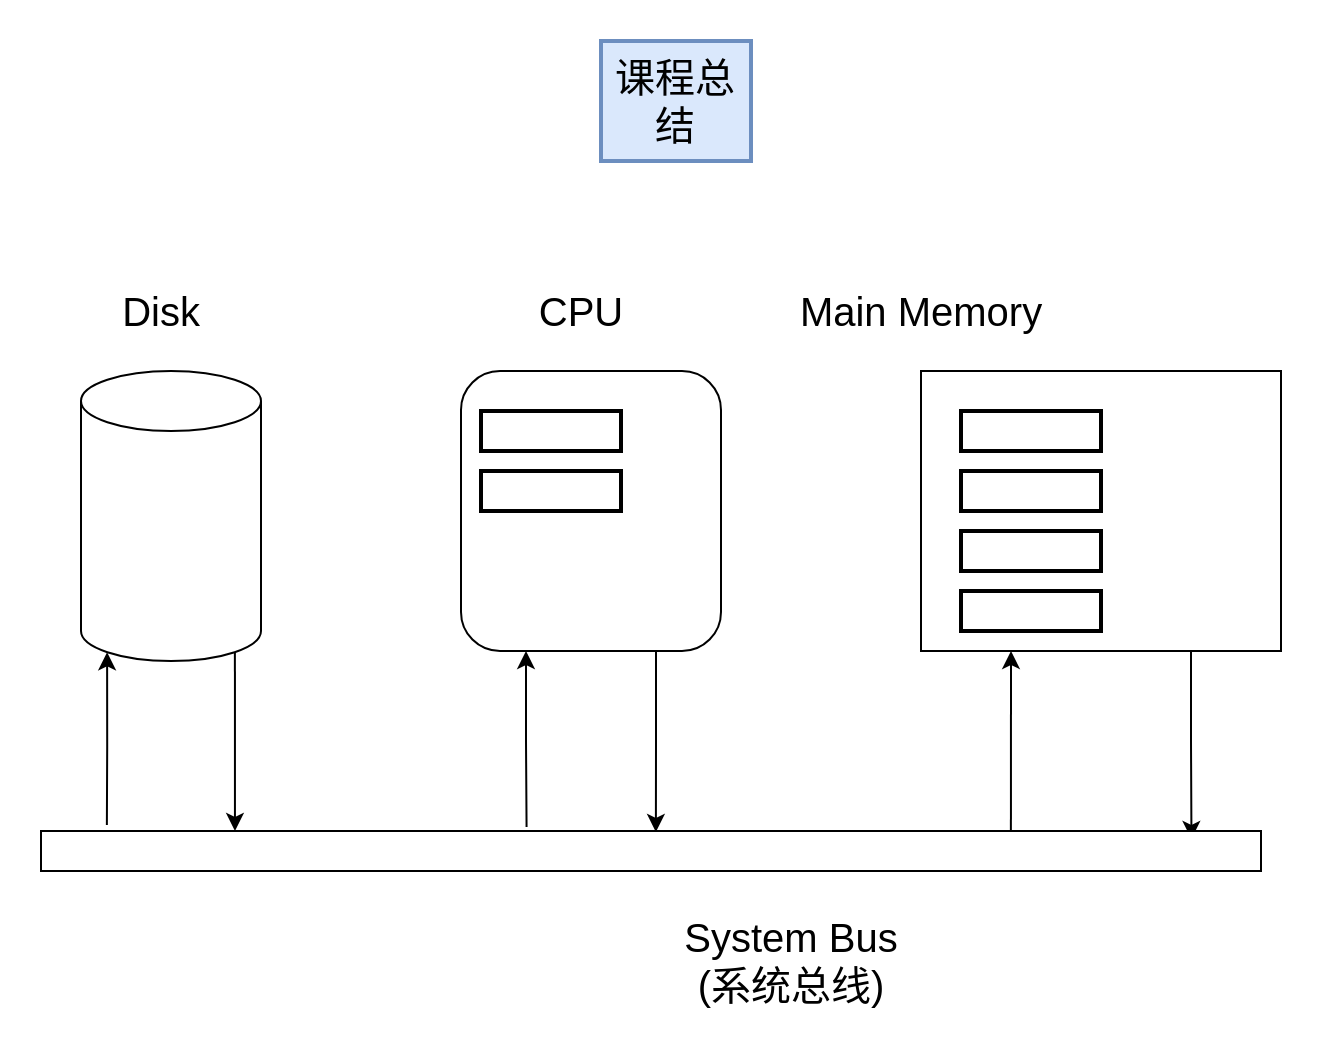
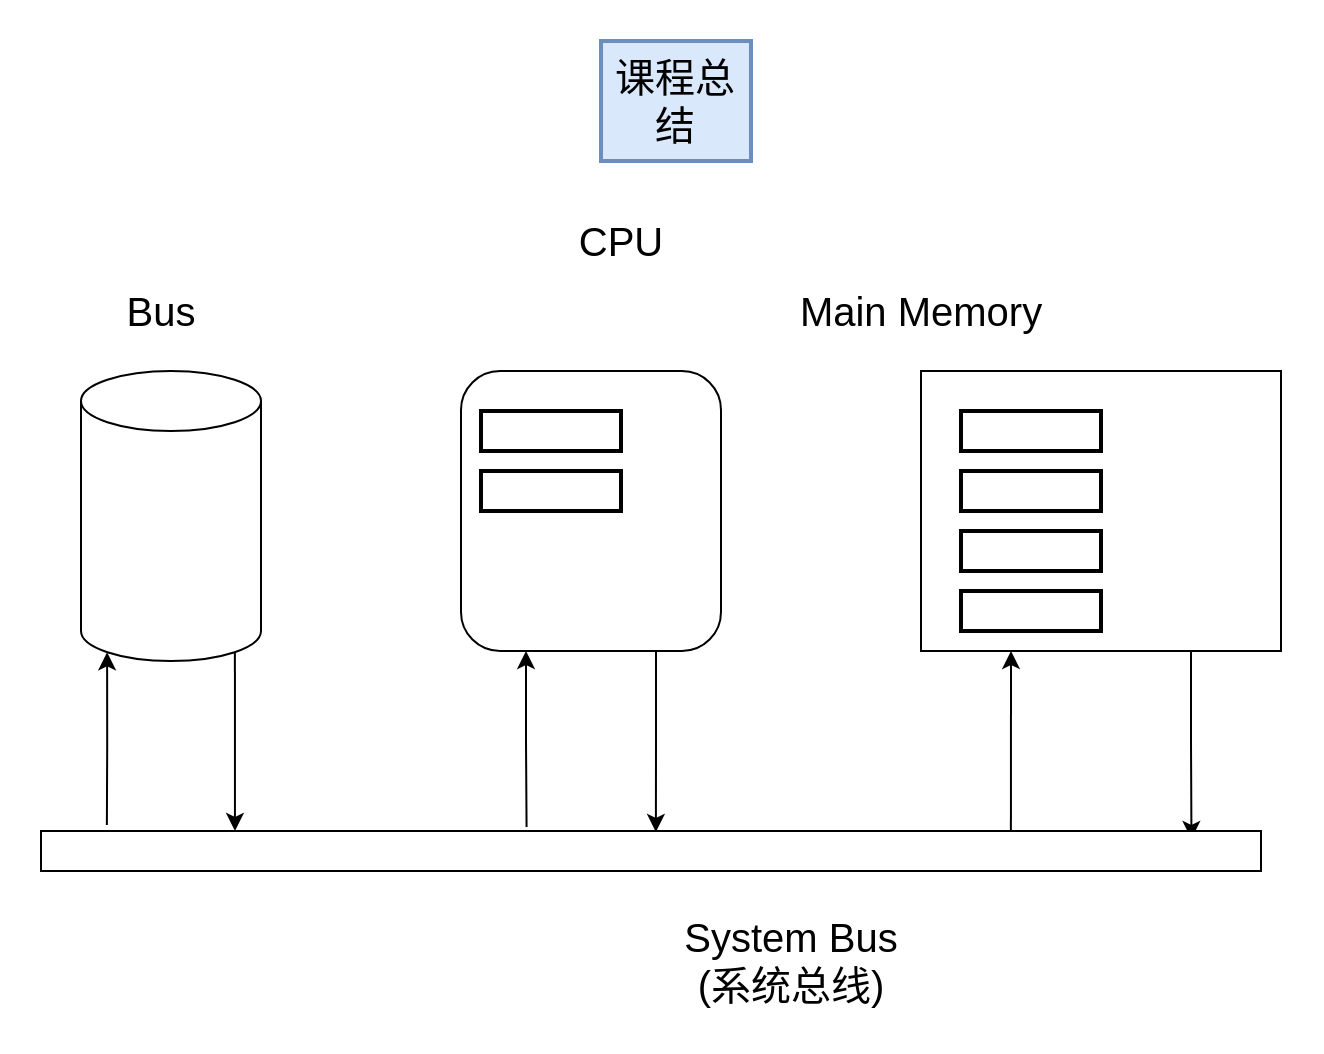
node "Disk": label "Disk" -> "Bus"
node "CPU": moved (581, 311) -> (621, 241)
